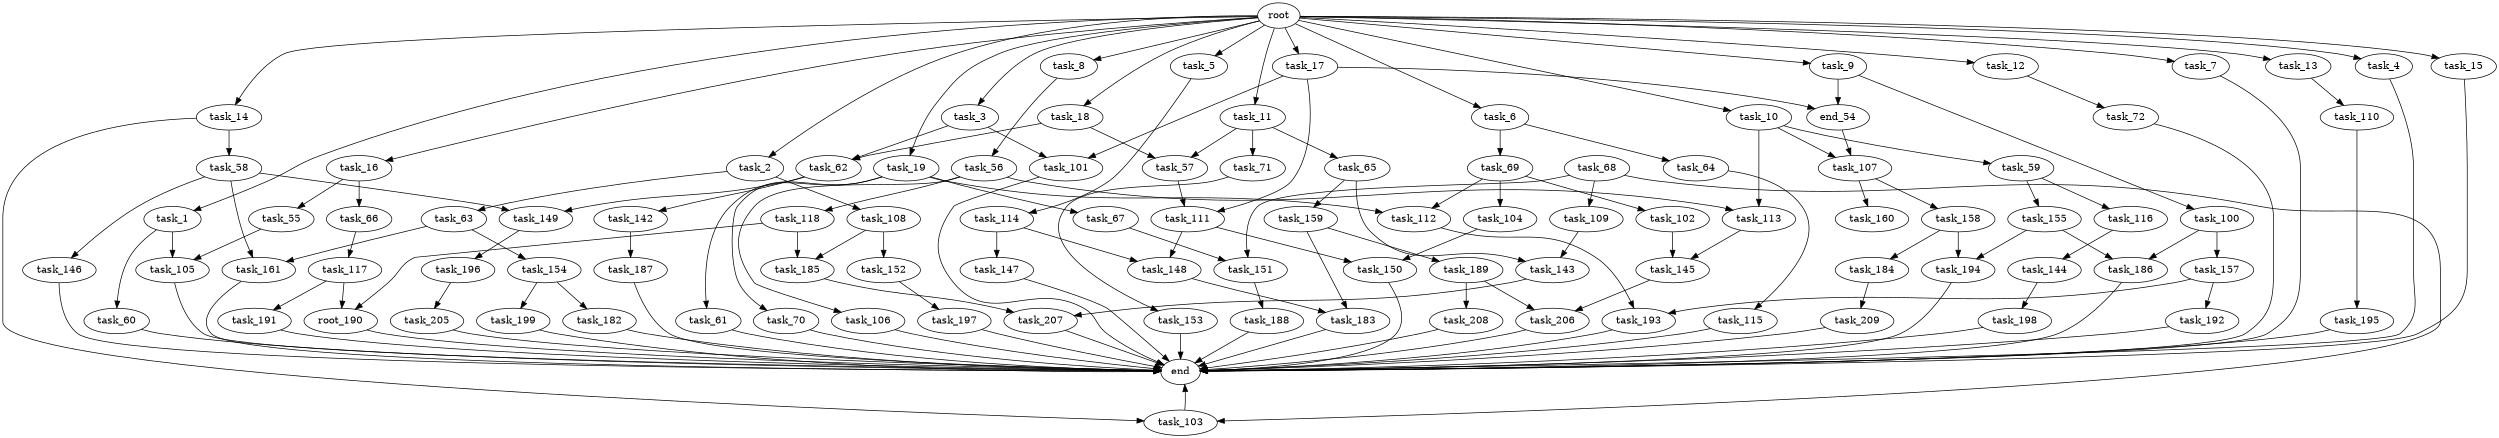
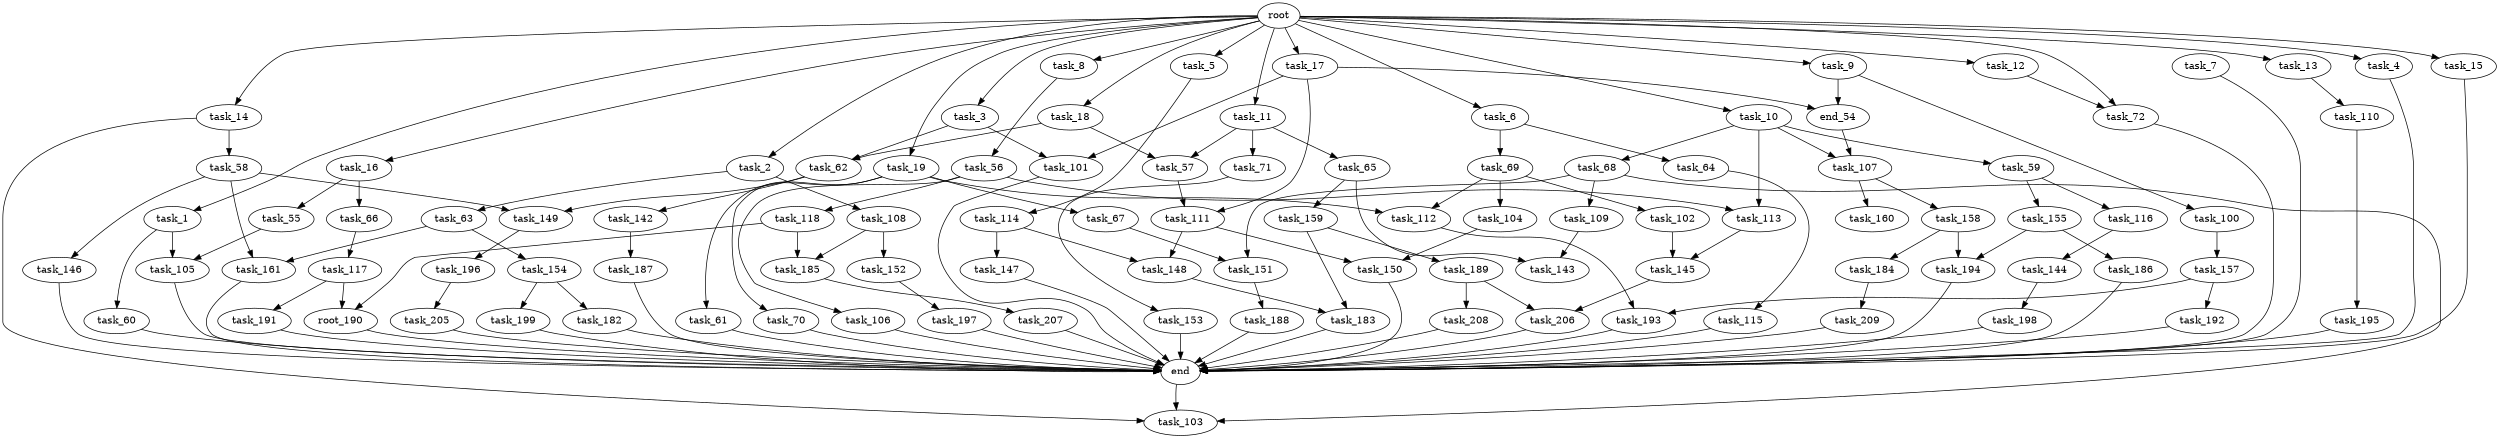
edge "root" -> "task_7": now "root" -> "task_72"
edge "task_10" -> "task_68": added
edge "task_100" -> "task_186": removed
edge "task_143" -> "task_207": removed
edge "task_103" -> "end": reversed
